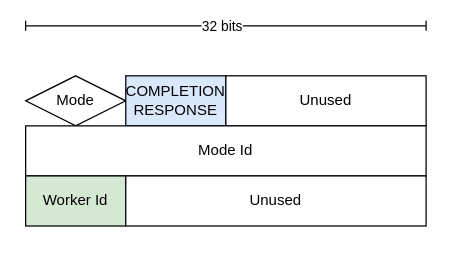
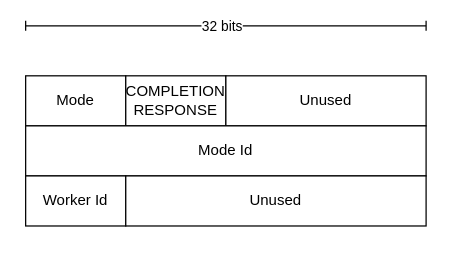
node "Mode": shape diamond -> rectangle
node "COMPLETION RESPONSE": fillcolor #dae8fc -> #ffffff
node "Worker Id": fillcolor #d5e8d4 -> #ffffff
